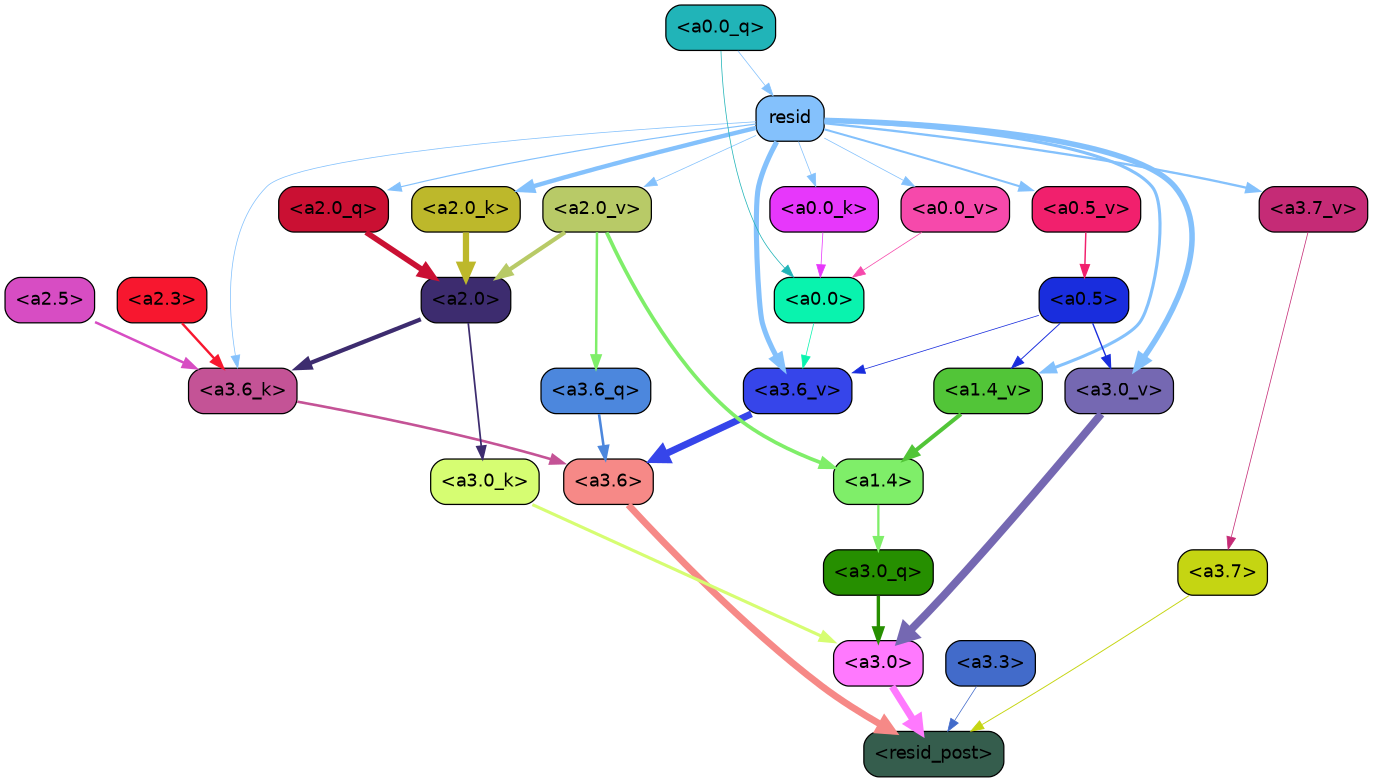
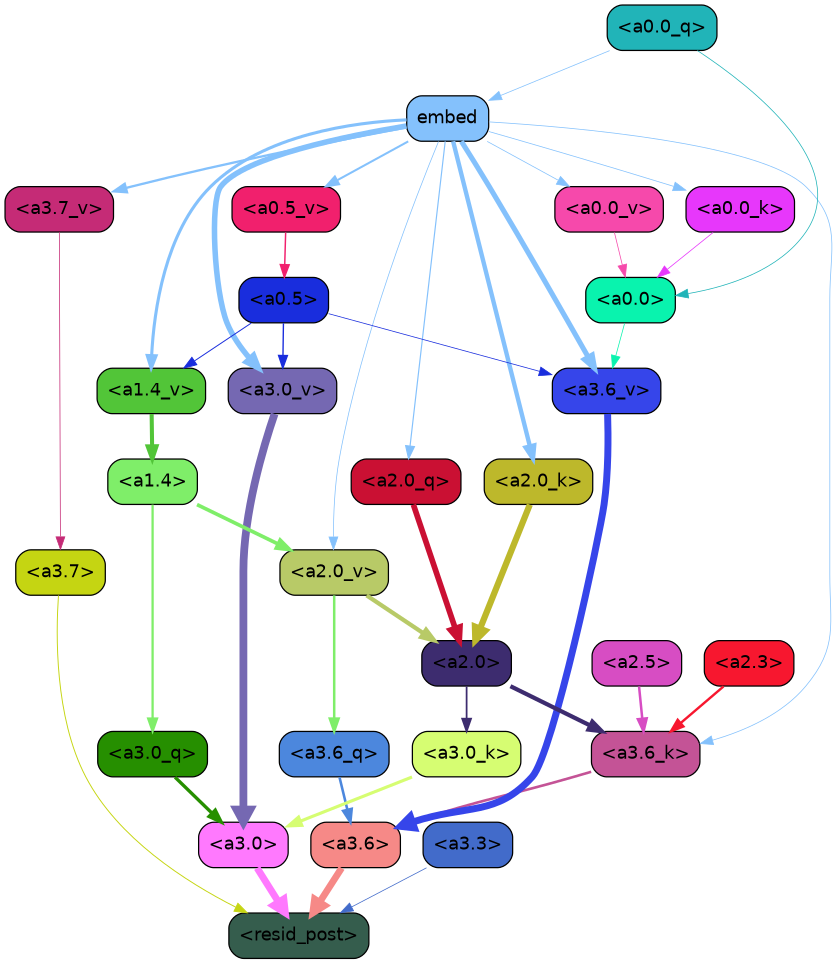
node "resid": label "resid" -> "embed"
edge "<a2.0_v>" -> "<a1.4>": reversed
